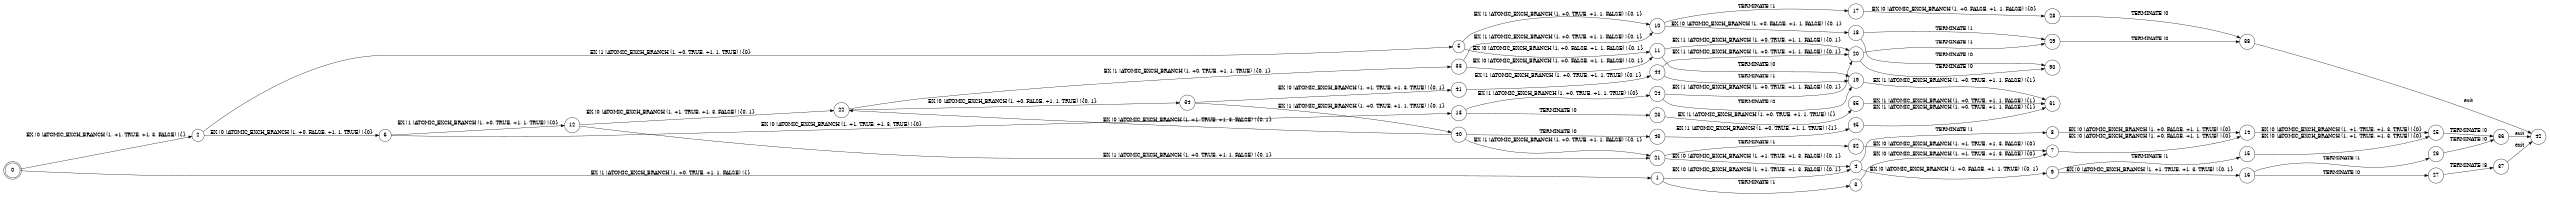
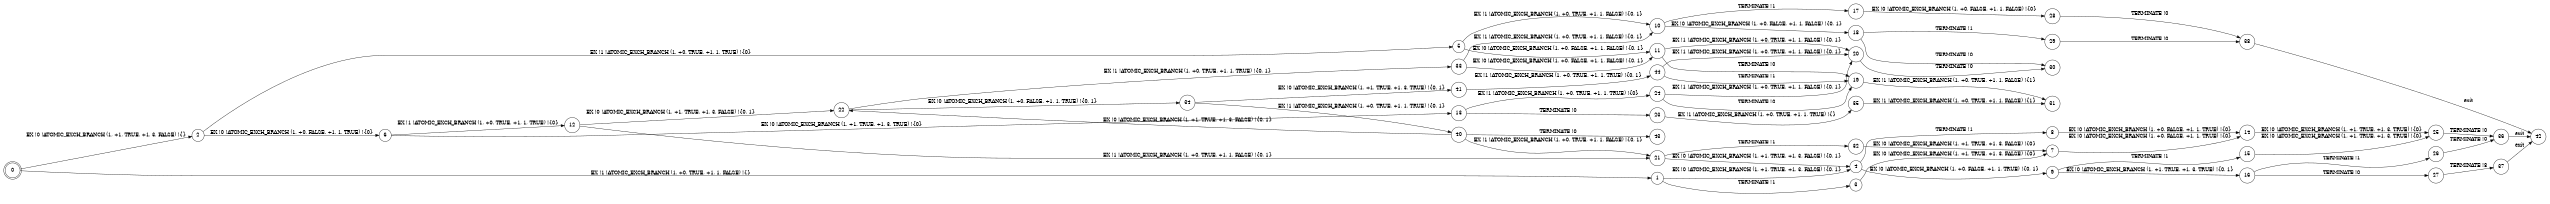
edge "20" -> "29": removed, label "TERMINATE !1"
node "90": label "90" -> "30"
node "45": removed
